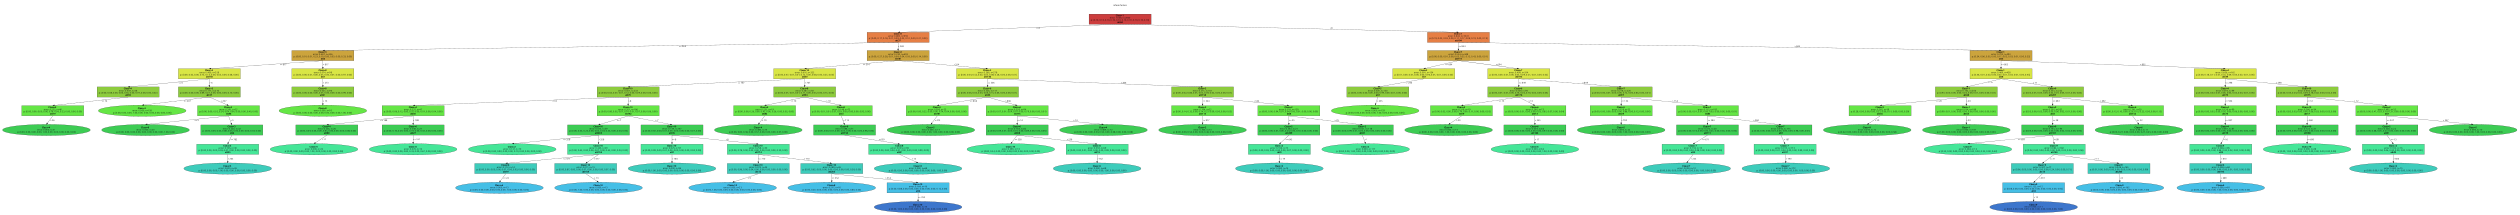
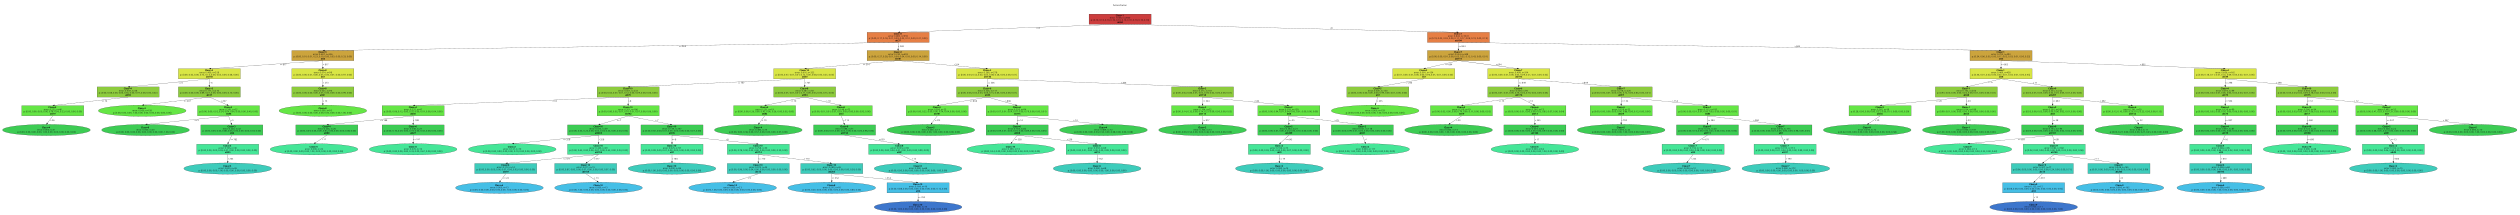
node "mfeat-factors": label "mfeat-factors" -> "factors-factors"
